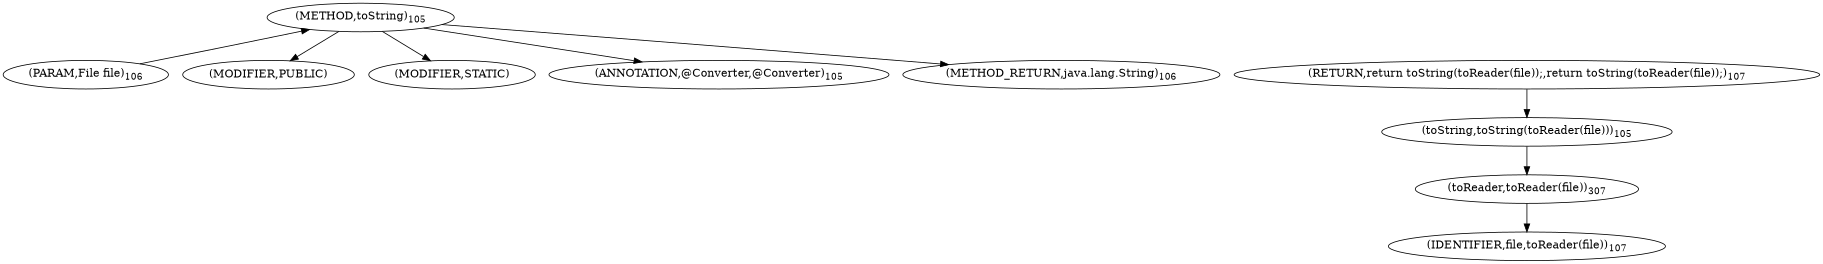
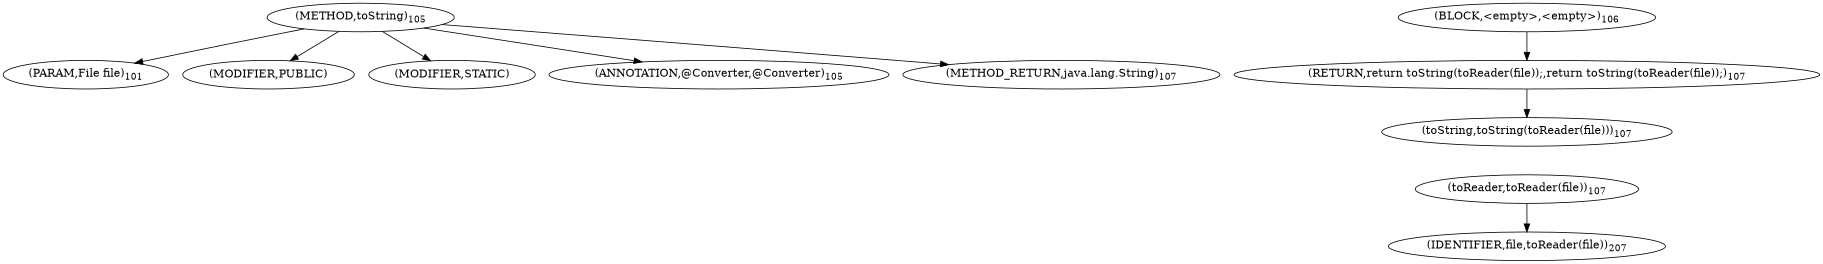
node "(BLOCK,<empty>,<empty>)": added
edge "(PARAM,File file)" -> "(METHOD,toString)": reversed
node "(PARAM,File file)": text "106" -> "101"
node "(METHOD_RETURN,java.lang.String)": text "106" -> "107"
node "(toString,toString(toReader(file)))": text "105" -> "107"
edge "(toString,toString(toReader(file)))" -> "(toReader,toReader(file))": removed
node "(toReader,toReader(file))": text "307" -> "107"
node "(IDENTIFIER,file,toReader(file))": text "107" -> "207"
